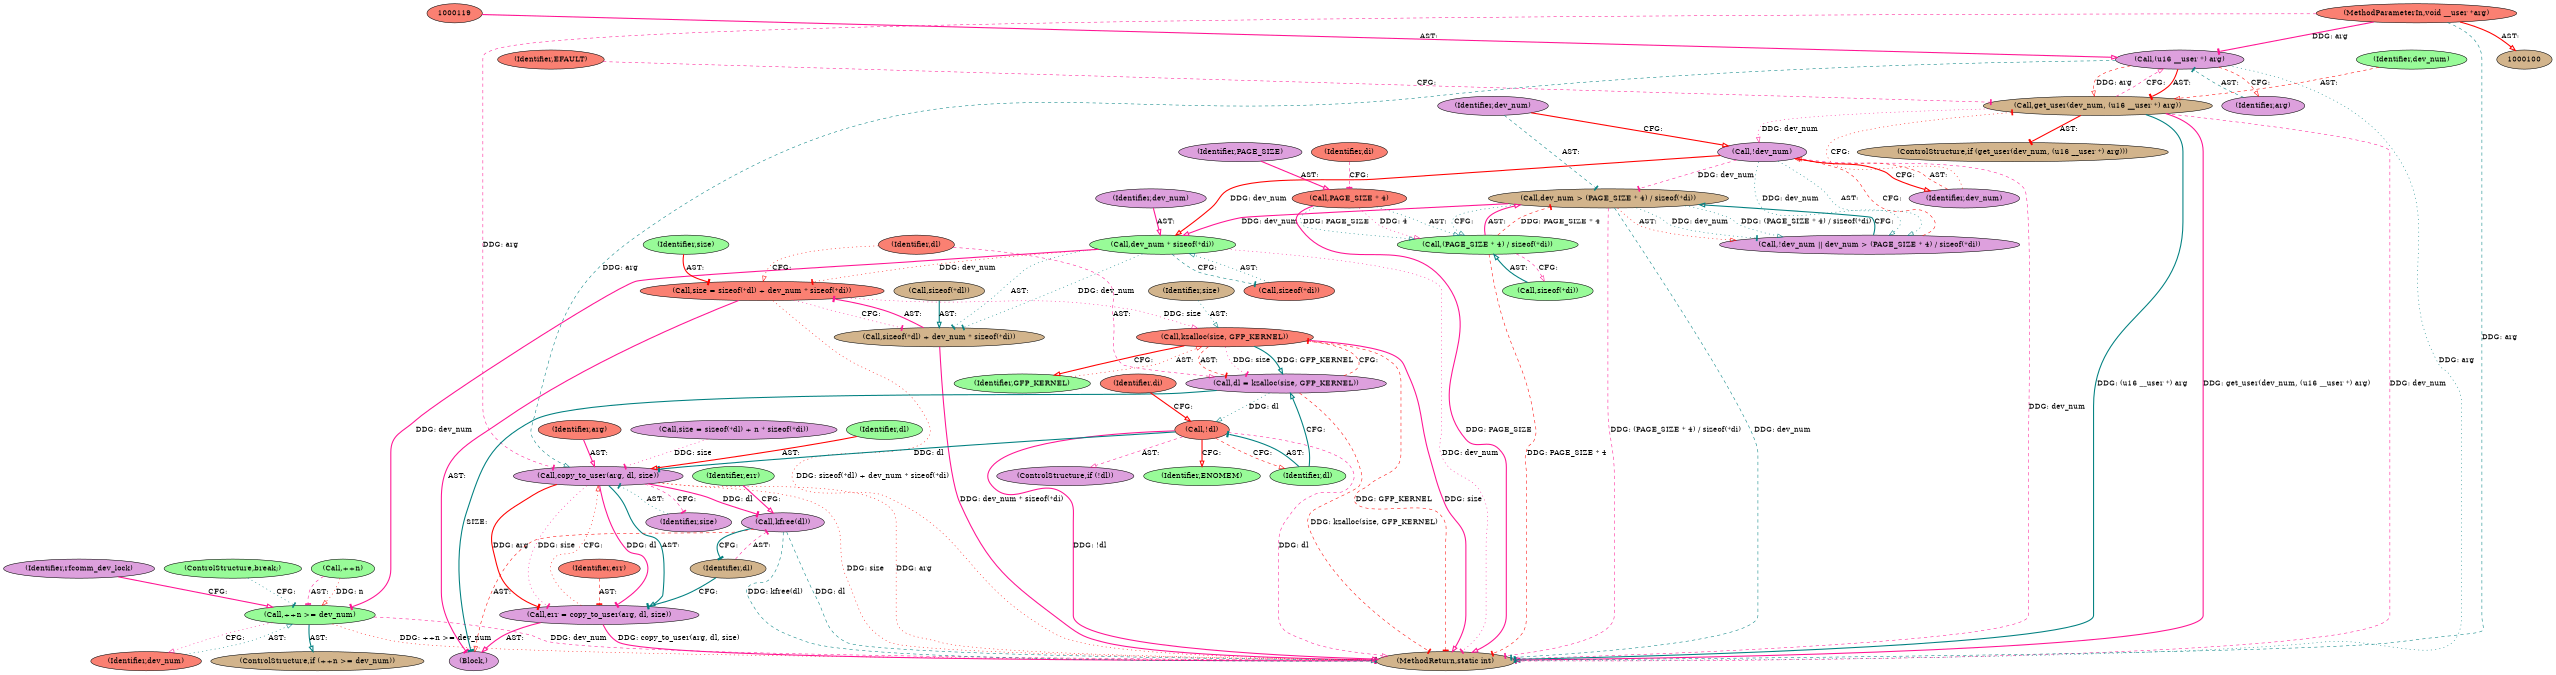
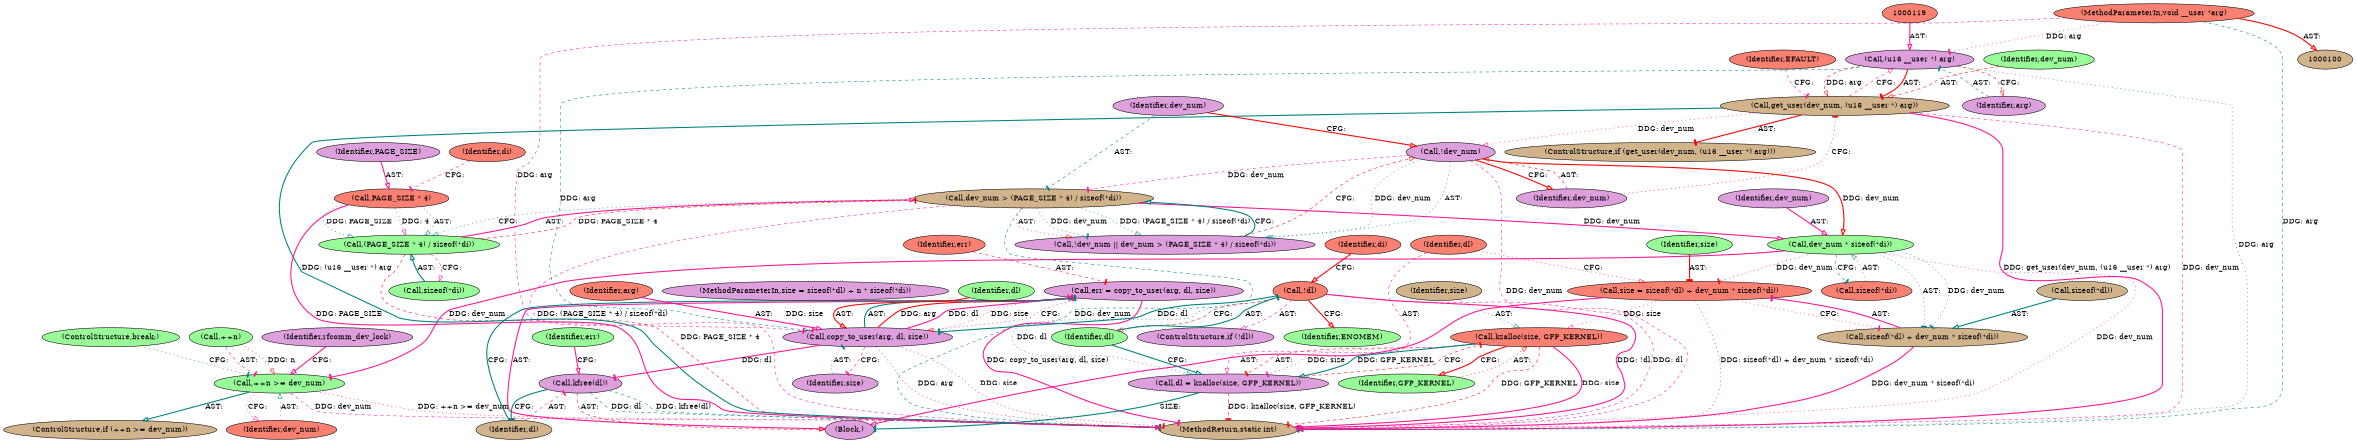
edge "(MethodParameterIn,void __user *arg)" -> "(Call,(u16 __user *) arg)": style bold -> dotted
edge "(Call,dl = kzalloc(size, GFP_KERNEL))" -> "(Call,!dl)": reversed
edge "(Call,size = sizeof(*dl) + dev_num * sizeof(*di))" -> "(Block,)": arrowhead tee -> onormal
node "(Call,size = sizeof(*dl) + n * sizeof(*di))": label "(Call,size = sizeof(*dl) + n * sizeof(*di))" -> "(MethodParameterIn,size = sizeof(*dl) + n * sizeof(*di))"
